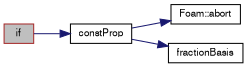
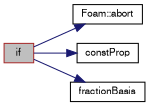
edge "constProp" -> "Foam::abort": now "if" -> "Foam::abort"
edge "constProp" -> "fractionBasis": now "if" -> "fractionBasis"
